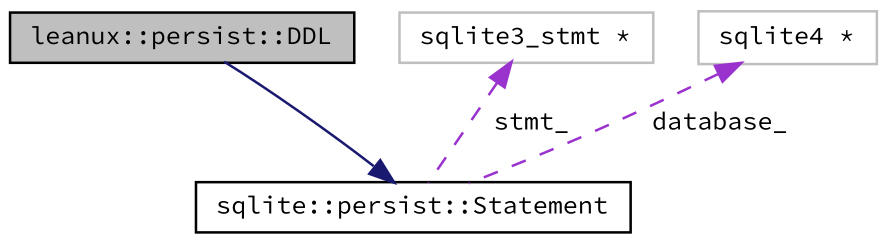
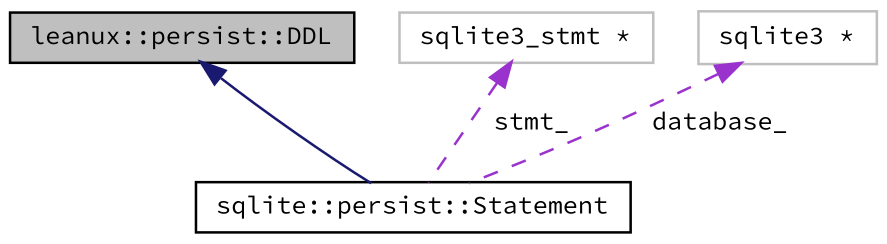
node "sqlite4 *": label "sqlite4 *" -> "sqlite3 *"
edge "leanux::persist::DDL" -> "sqlite::persist::Statement": reversed
